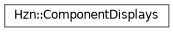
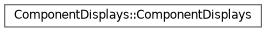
node "Hzn::ComponentDisplays": label "Hzn::ComponentDisplays" -> "ComponentDisplays::ComponentDisplays"
